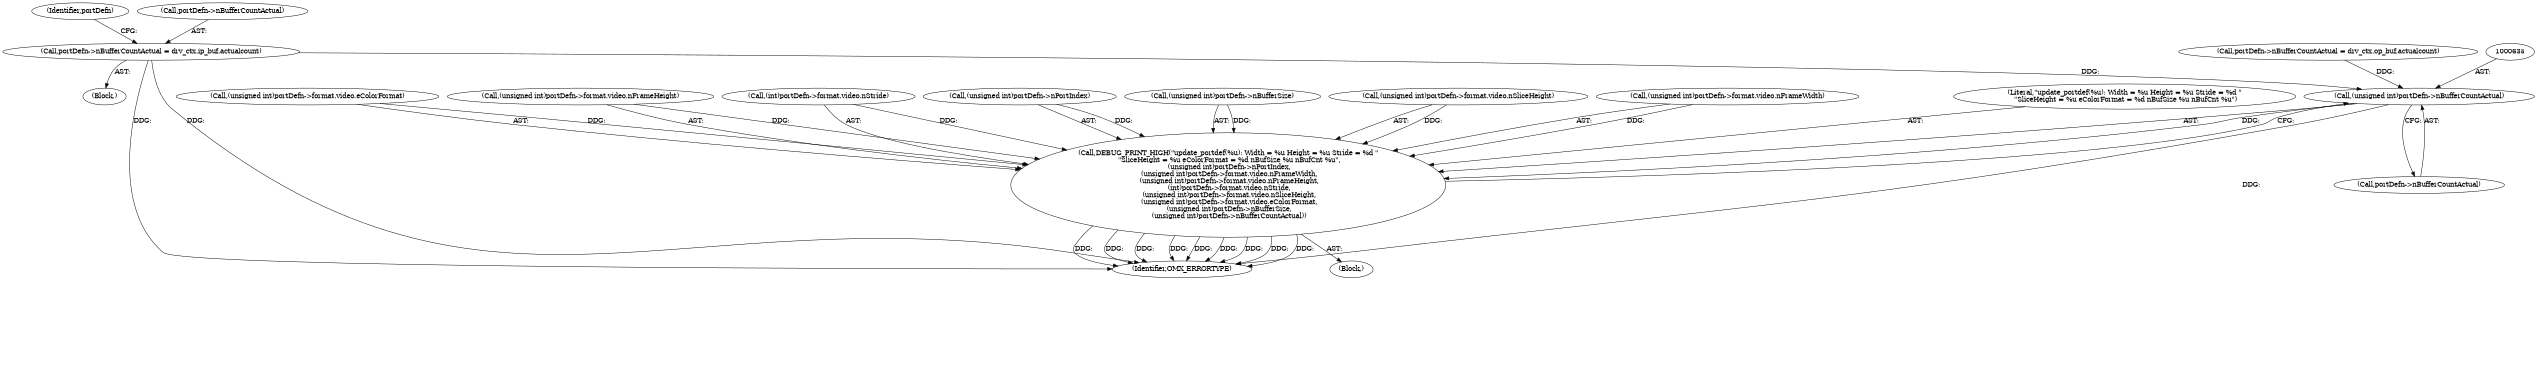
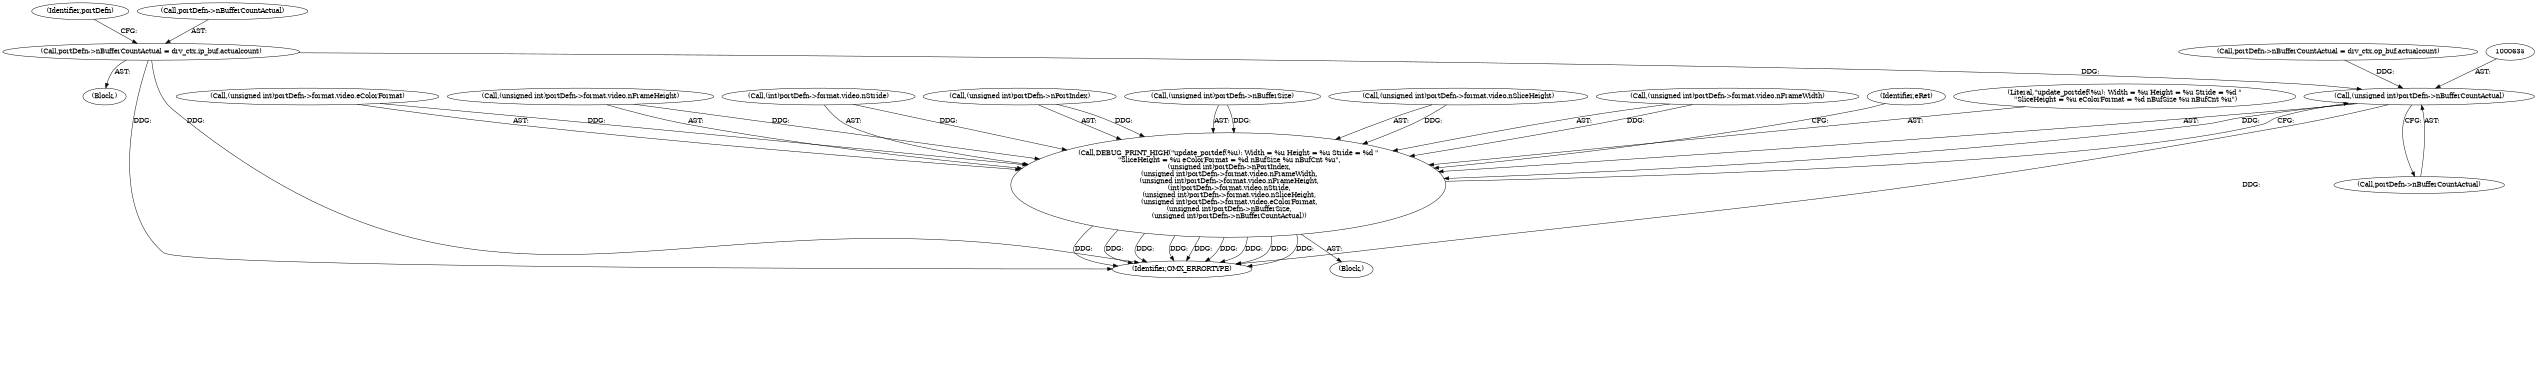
node "(Identifier,eRet)": added
